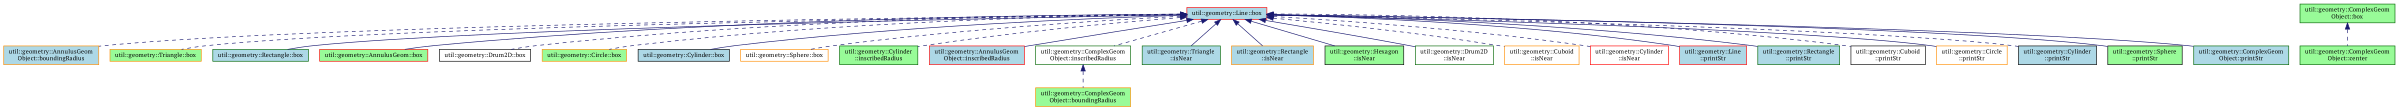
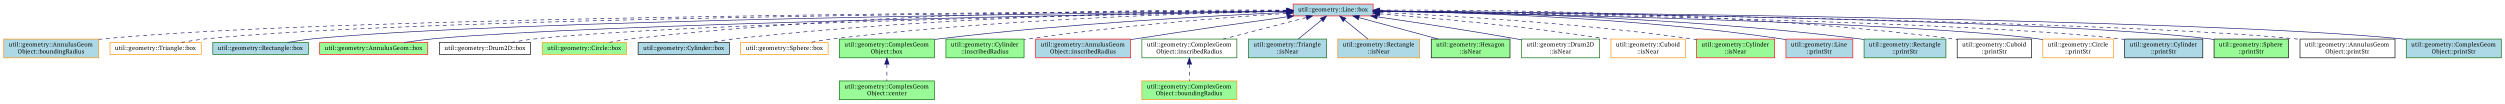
edge "util::geometry::ComplexGeom Object::box" -> "util::geometry::Line::box": added
edge "util::geometry::Cylinder::box" -> "util::geometry::Line::box": style solid -> dashed
node "util::geometry::AnnulusGeom Object::printStr": added
node "util::geometry::Triangle::box": fillcolor palegreen -> white
node "util::geometry::Cylinder ::isNear": fillcolor white -> palegreen
